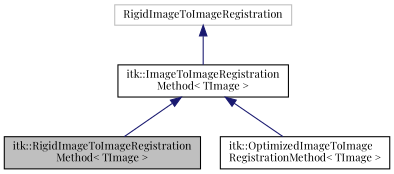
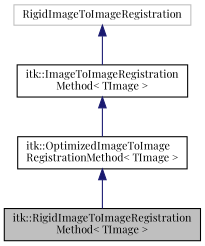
edge "itk::RigidImageToImageRegistration Method< TImage >" -> "itk::ImageToImageRegistration Method< TImage >": now "itk::RigidImageToImageRegistration Method< TImage >" -> "itk::OptimizedImageToImage RegistrationMethod< TImage >"
